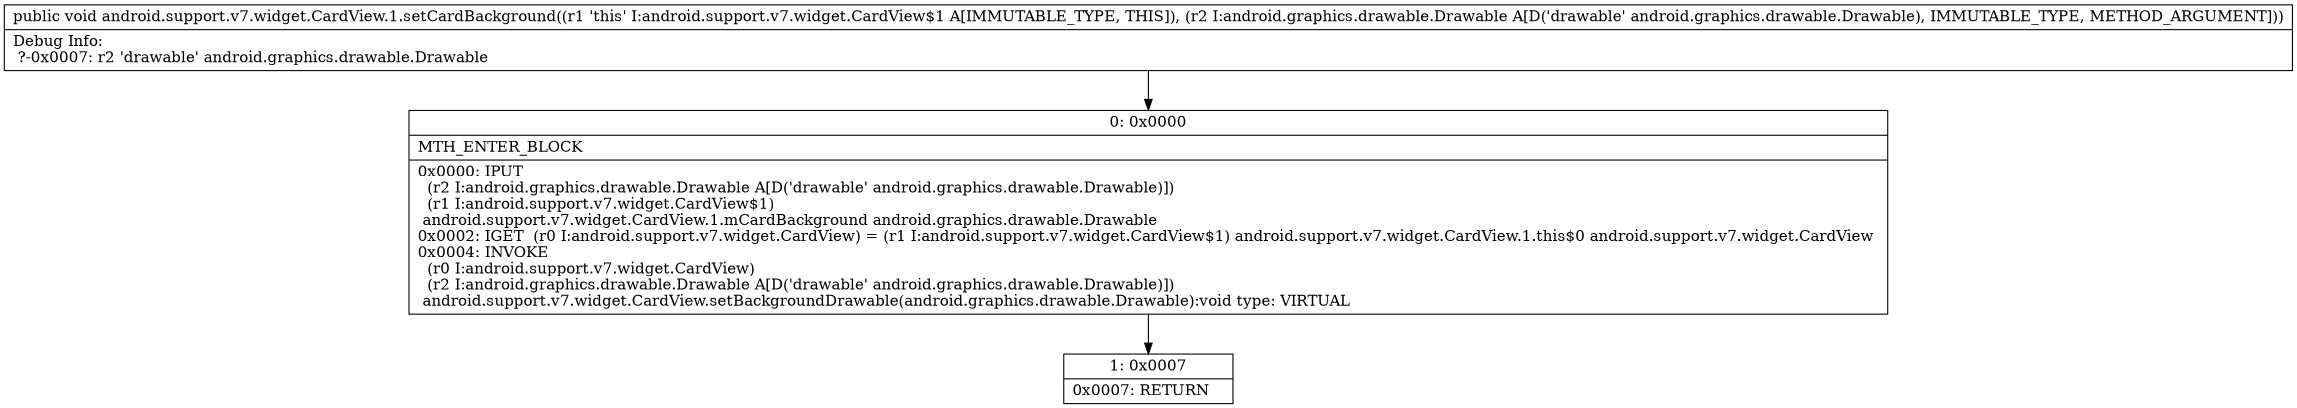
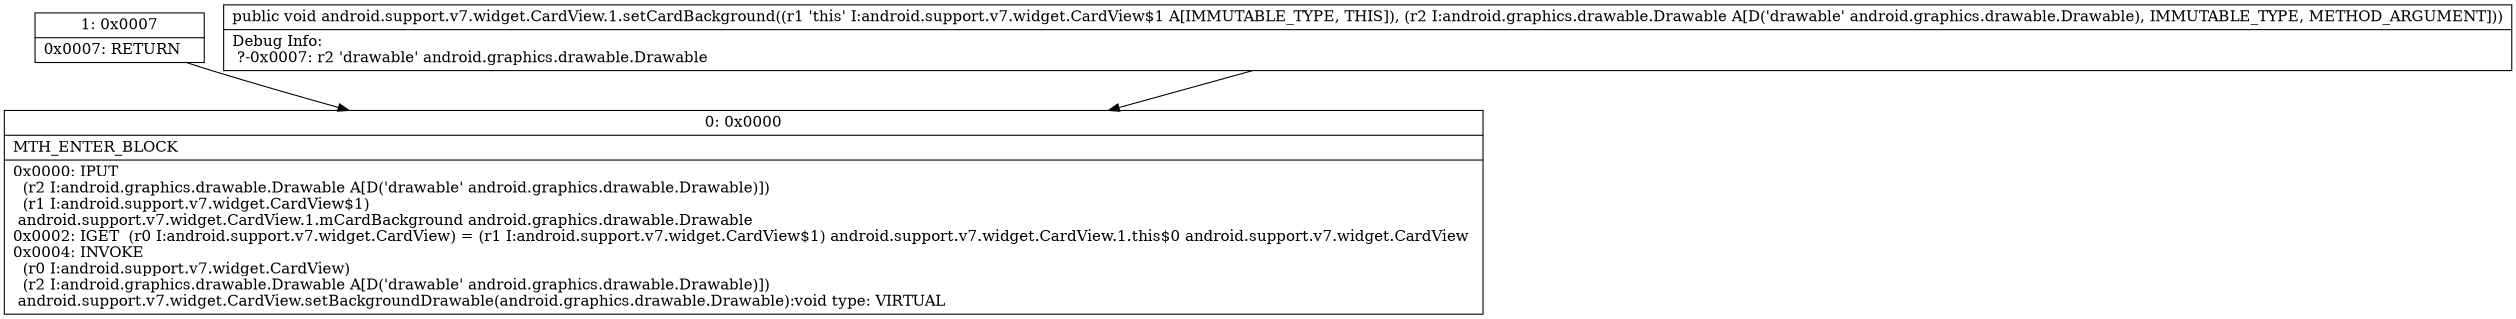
edge "0: 0x0000" -> "1: 0x0007": reversed
